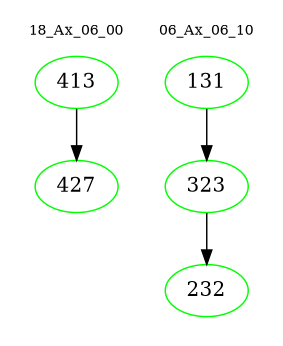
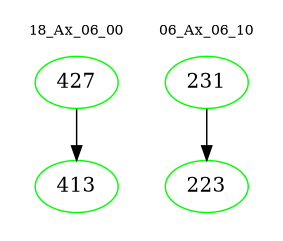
node "131": label "131" -> "231"
edge "413" -> "427": reversed
node "323": label "323" -> "223"
node "232": removed
